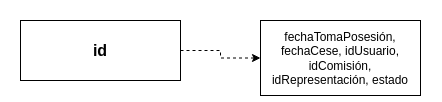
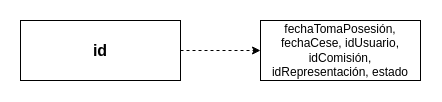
node "fechaTomaPosesión, fechaCese, idUsuario, idComisión, idRepresentación, estado": size 160x75 -> 160x60
